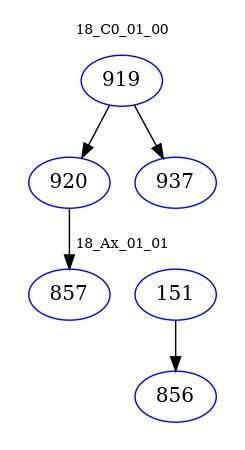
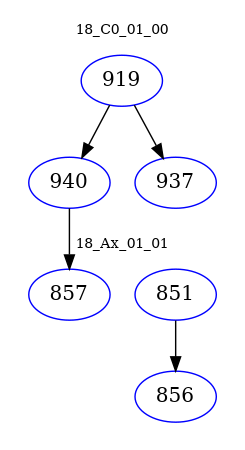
node "920": label "920" -> "940"
node "151": label "151" -> "851"
